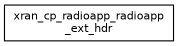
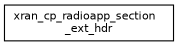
node "xran_cp_radioapp_radioapp _ext_hdr": label "xran_cp_radioapp_radioapp _ext_hdr" -> "xran_cp_radioapp_section _ext_hdr"
